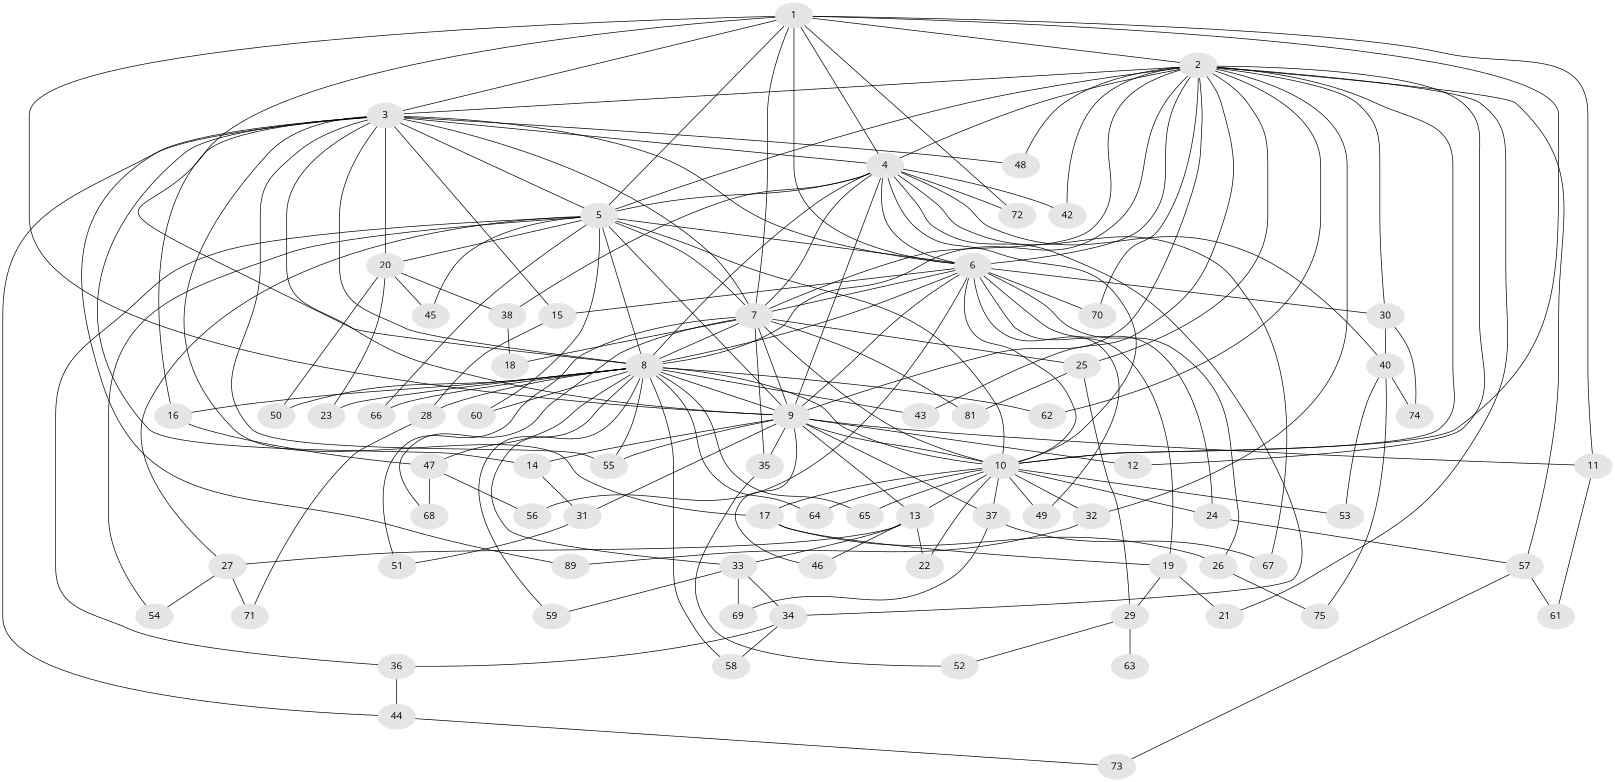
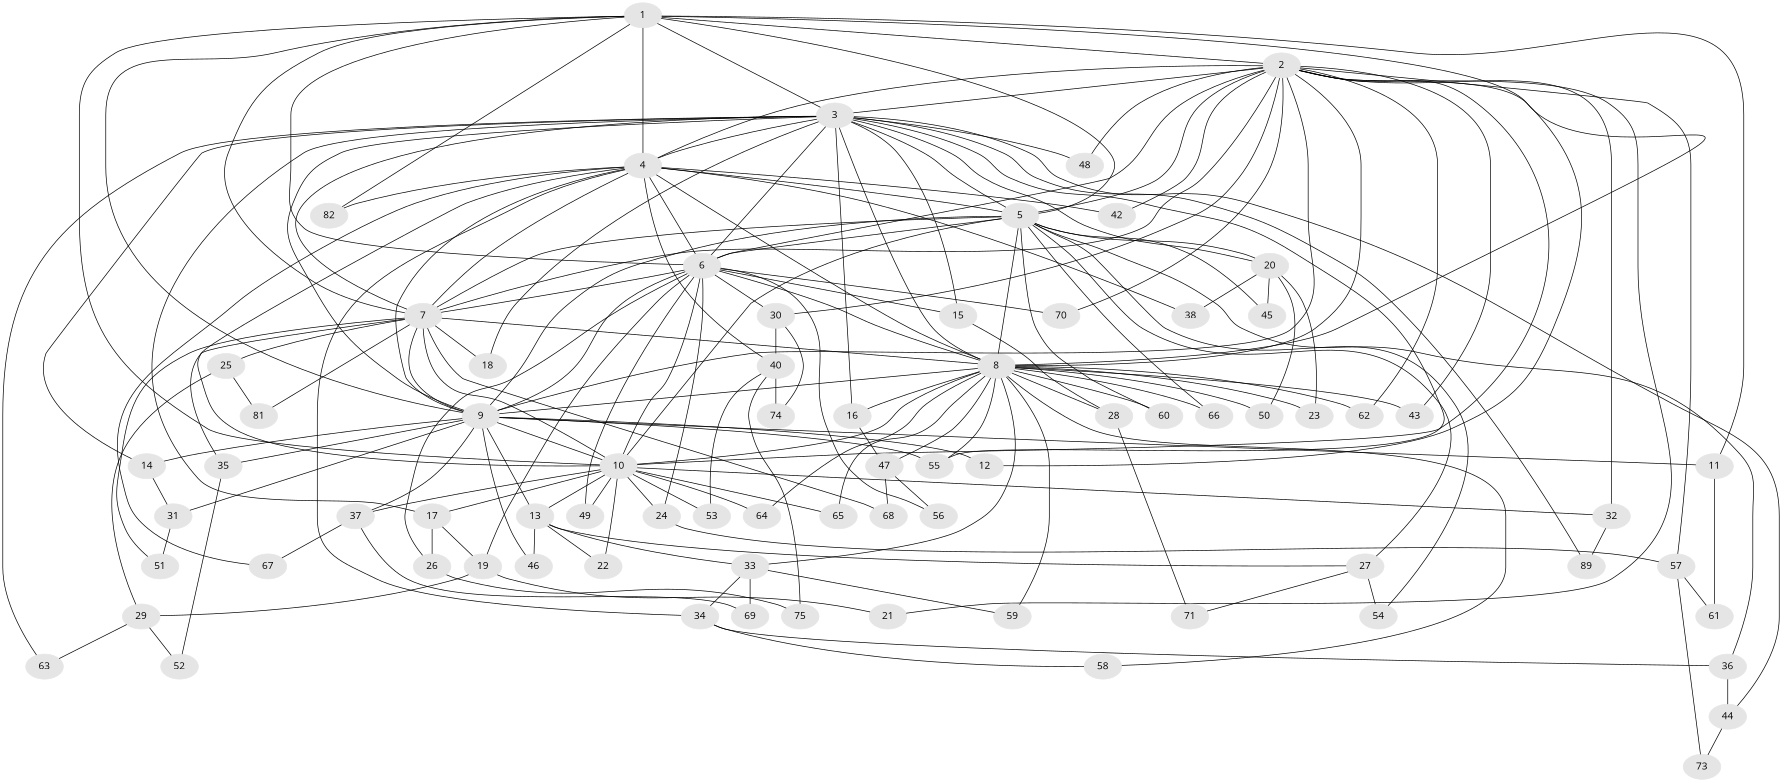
edge "3" -- "63": added
node "72": label "72" -> "82"
edge "2" -- "25": removed
edge "38" -- "18": now "3" -- "18"
